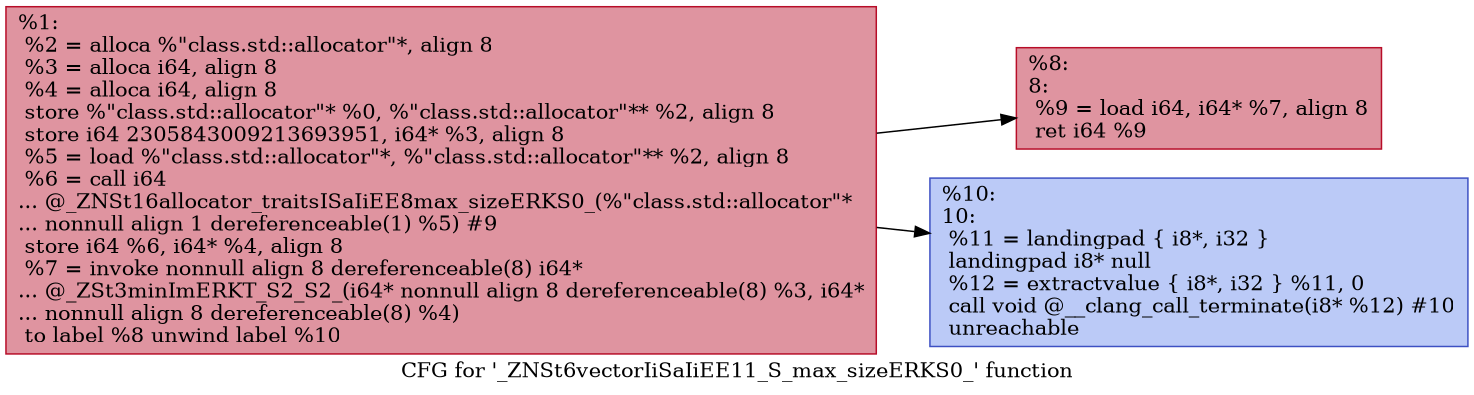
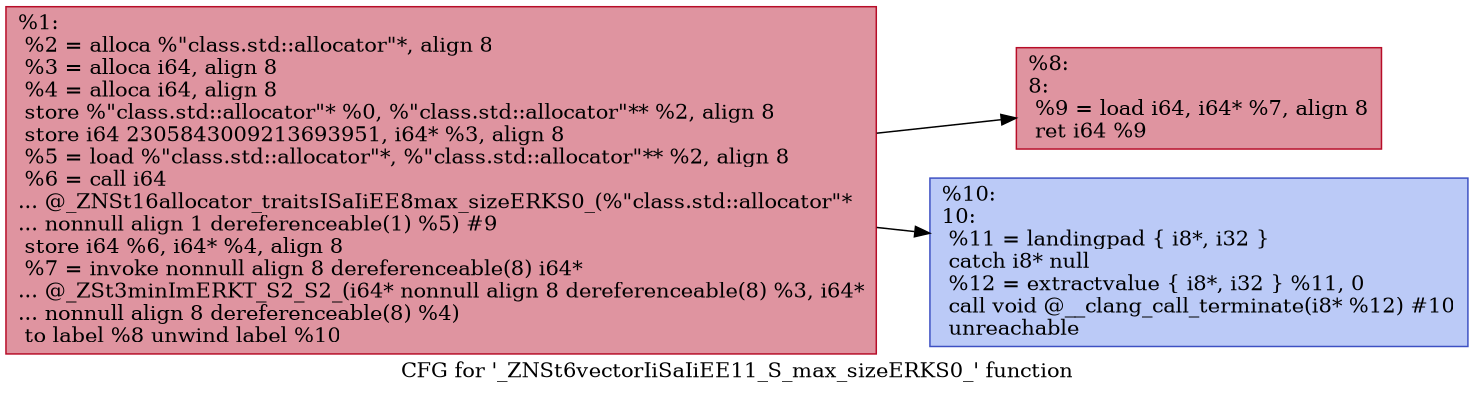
node "%10:": text "landingpad i8* null" -> "catch i8* null"
